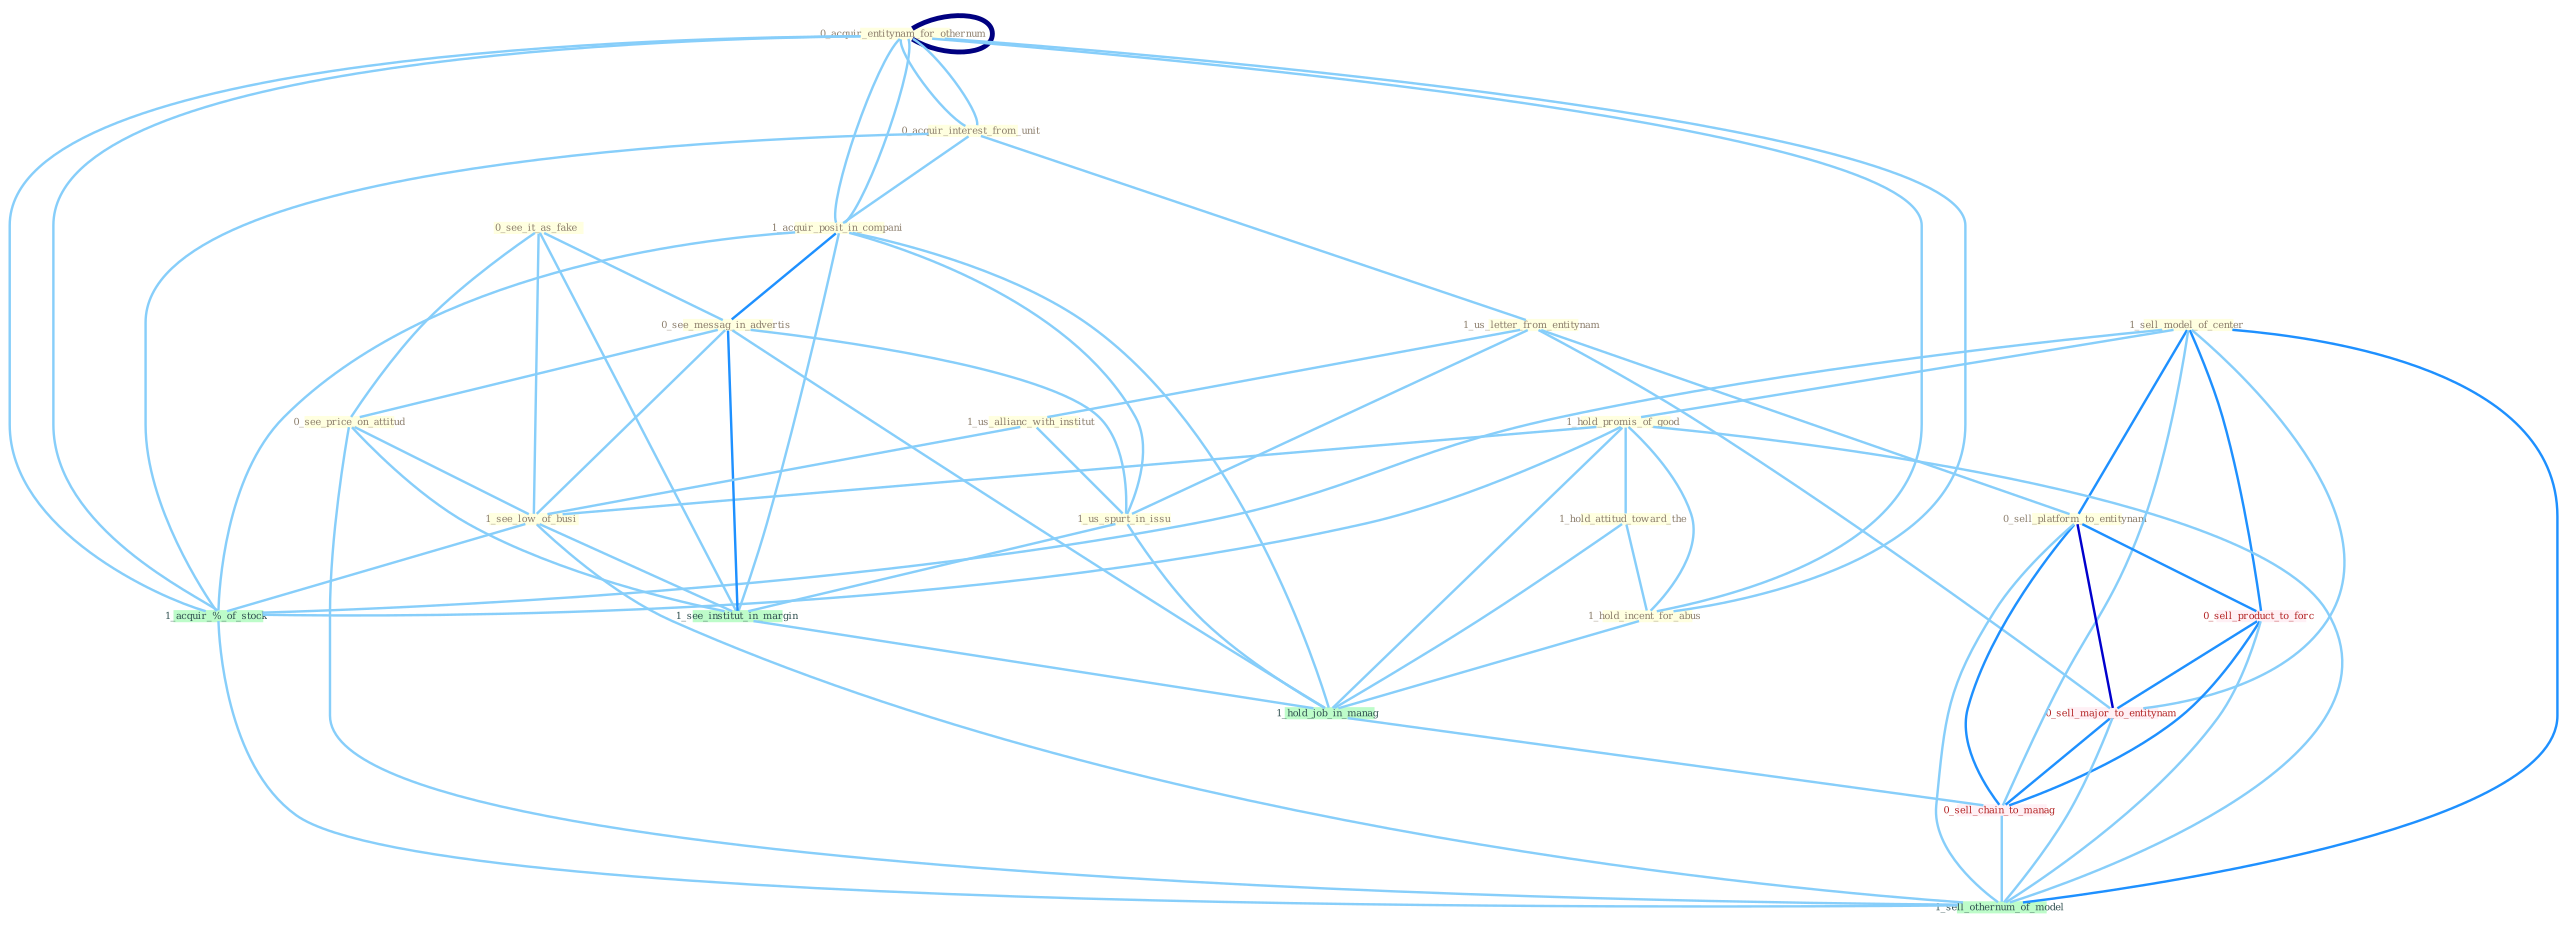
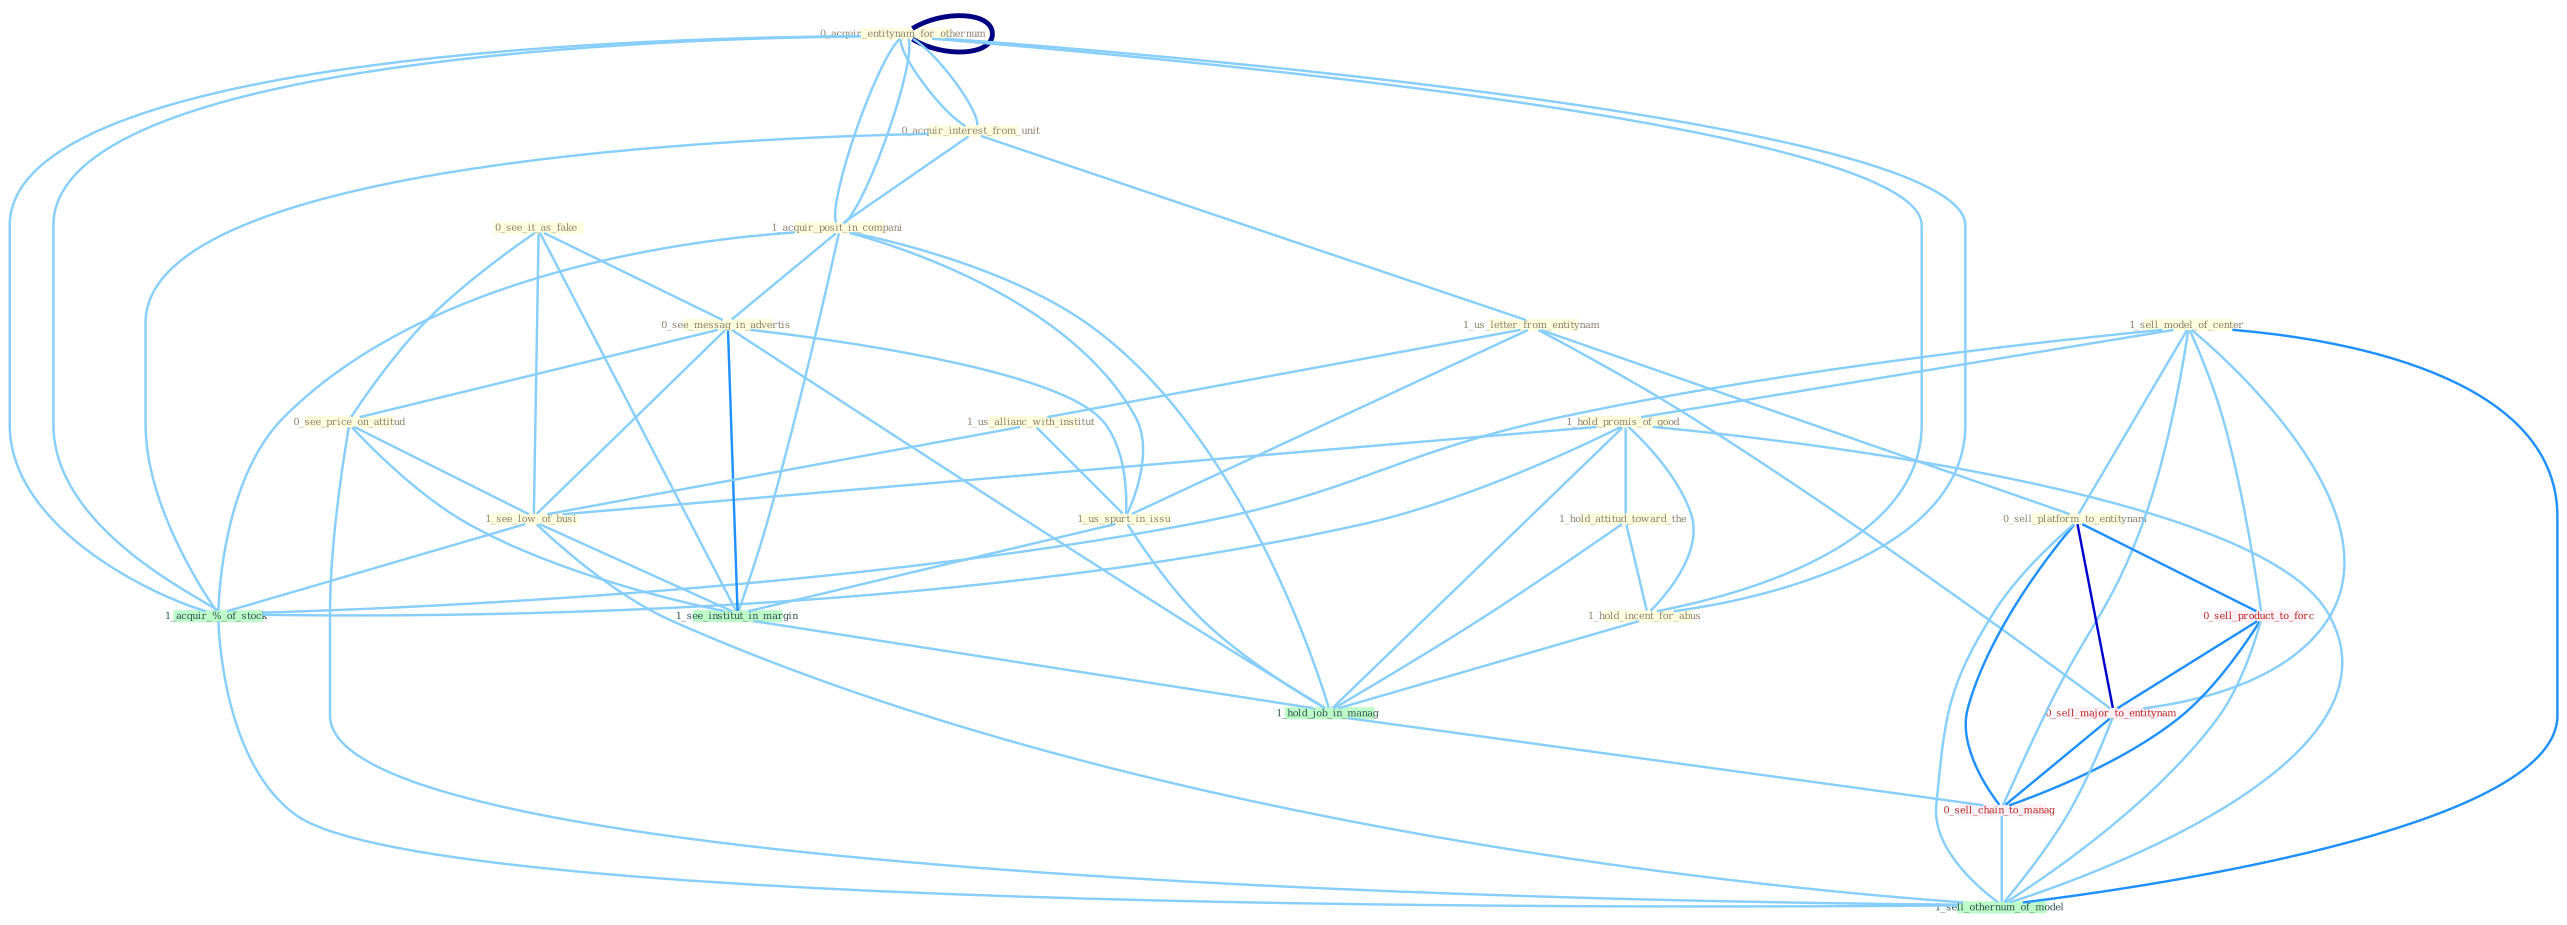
edge "1_acquir_posit_in_compani" -- "0_see_messag_in_advertis": color #1e90ff -> #87cefa
edge "1_sell_model_of_center" -- "0_sell_platform_to_entitynam": color #1e90ff -> #87cefa
edge "1_sell_model_of_center" -- "0_sell_product_to_forc": color #1e90ff -> #87cefa
